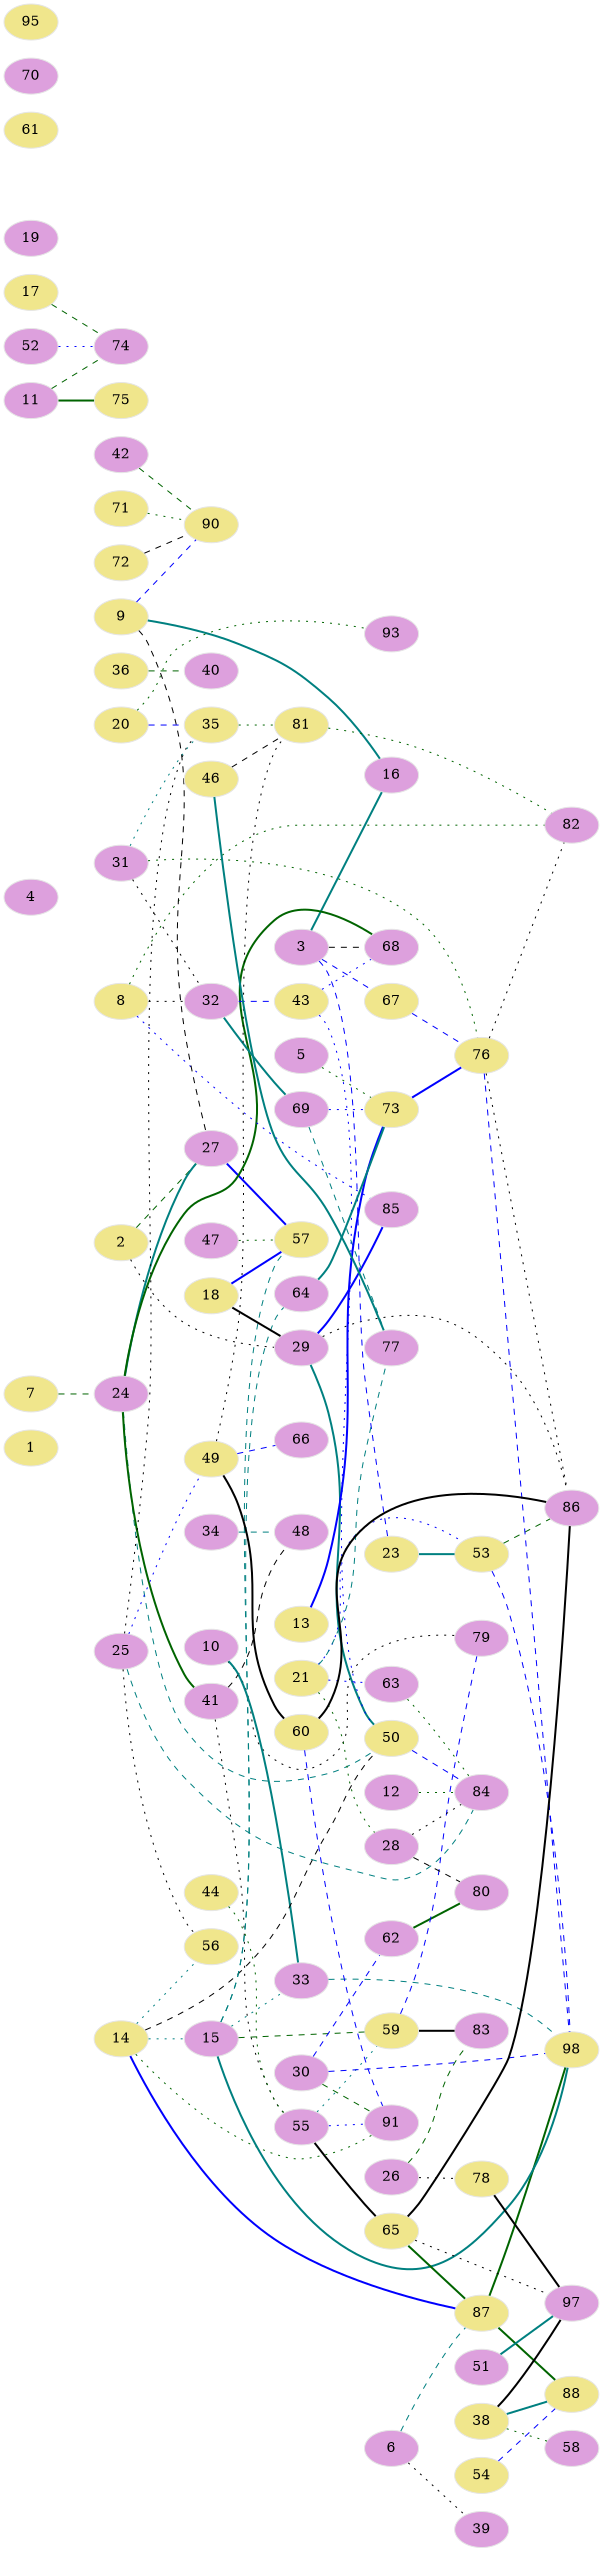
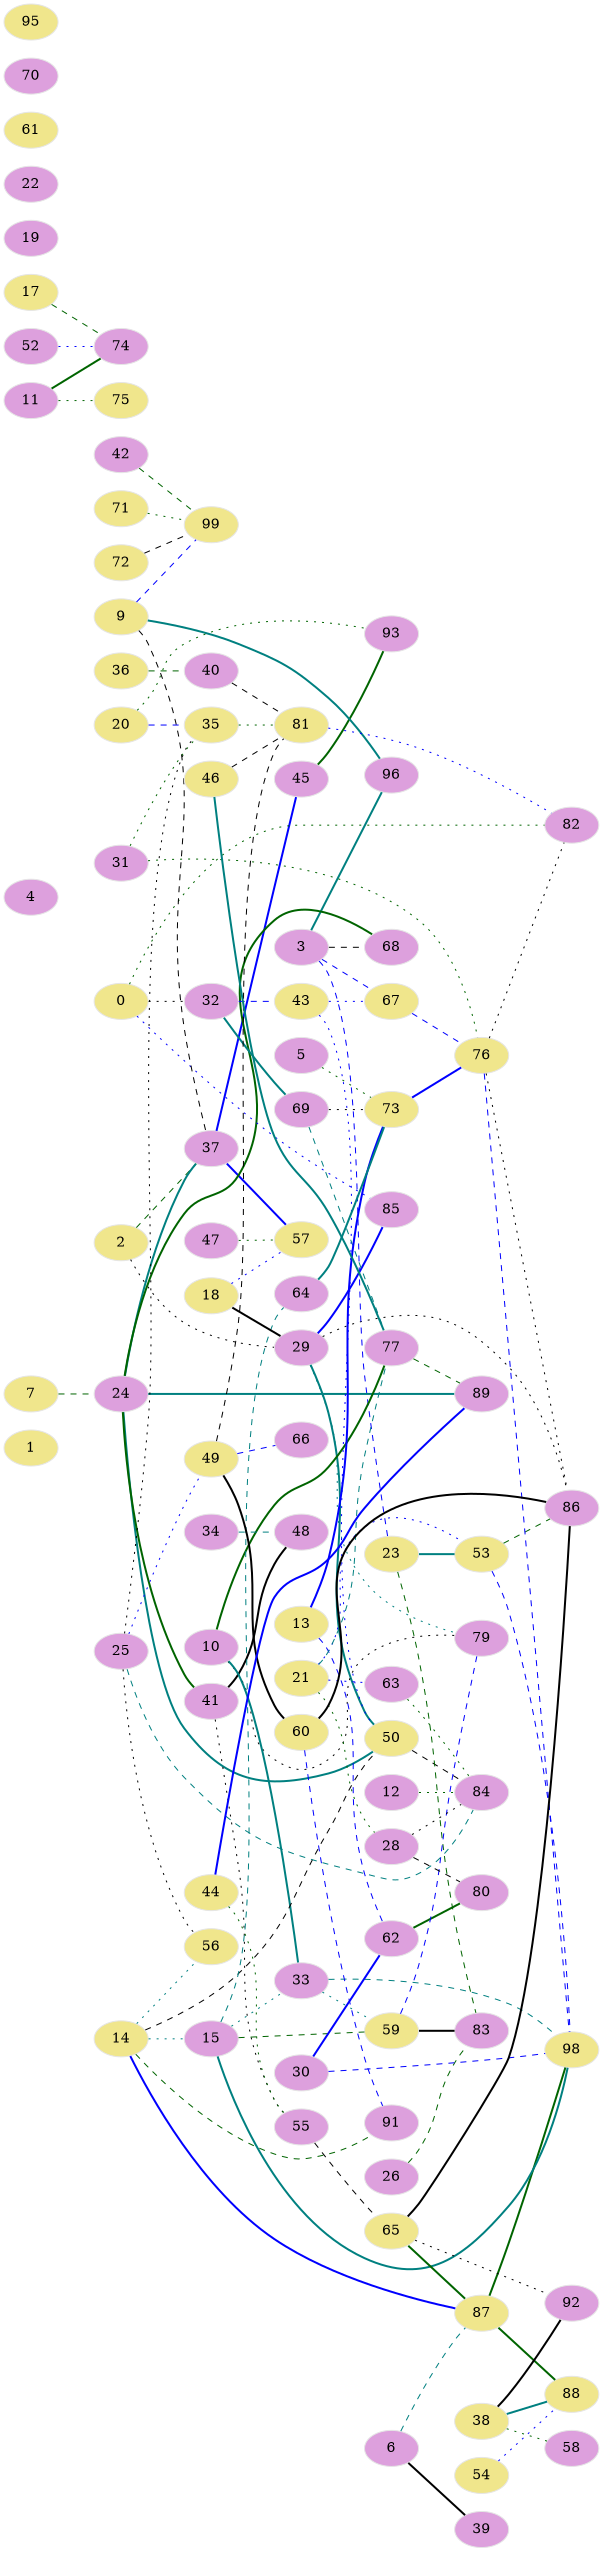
node "22": added
edge "74" -- "11": style dashed -> bold
edge "11" -- "75": style bold -> dotted
node "90": label "90" -> "99"
edge "40" -- "81": added
edge "81" -- "82": color darkgreen -> blue
node "16": label "16" -> "96"
node "45": added
edge "35" -- "31": color teal -> darkgreen
edge "31" -- "32": removed
edge "68" -- "43": now "67" -- "43"
node "8": label "8" -> "0"
edge "81" -- "49": style dotted -> dashed
edge "69" -- "73": color blue -> black
node "27": label "27" -> "37"
edge "57" -- "18": style bold -> dotted
node "89": added
edge "77" -- "10": added
edge "29" -- "79": added
edge "48" -- "41": style dashed -> bold
edge "57" -- "15": removed
edge "24" -- "50": style dashed -> bold
edge "13" -- "62": added
edge "50" -- "84": color blue -> black
edge "23" -- "83": added
edge "62" -- "30": style dashed -> bold
edge "59" -- "55": now "59" -- "33"
edge "30" -- "91": removed
edge "91" -- "55": removed
edge "14" -- "91": style dotted -> dashed
node "78": removed
edge "55" -- "65": style bold -> dashed
node "97": label "97" -> "92"
node "51": removed
edge "88" -- "54": style dashed -> dotted
edge "6" -- "39": style dotted -> bold
